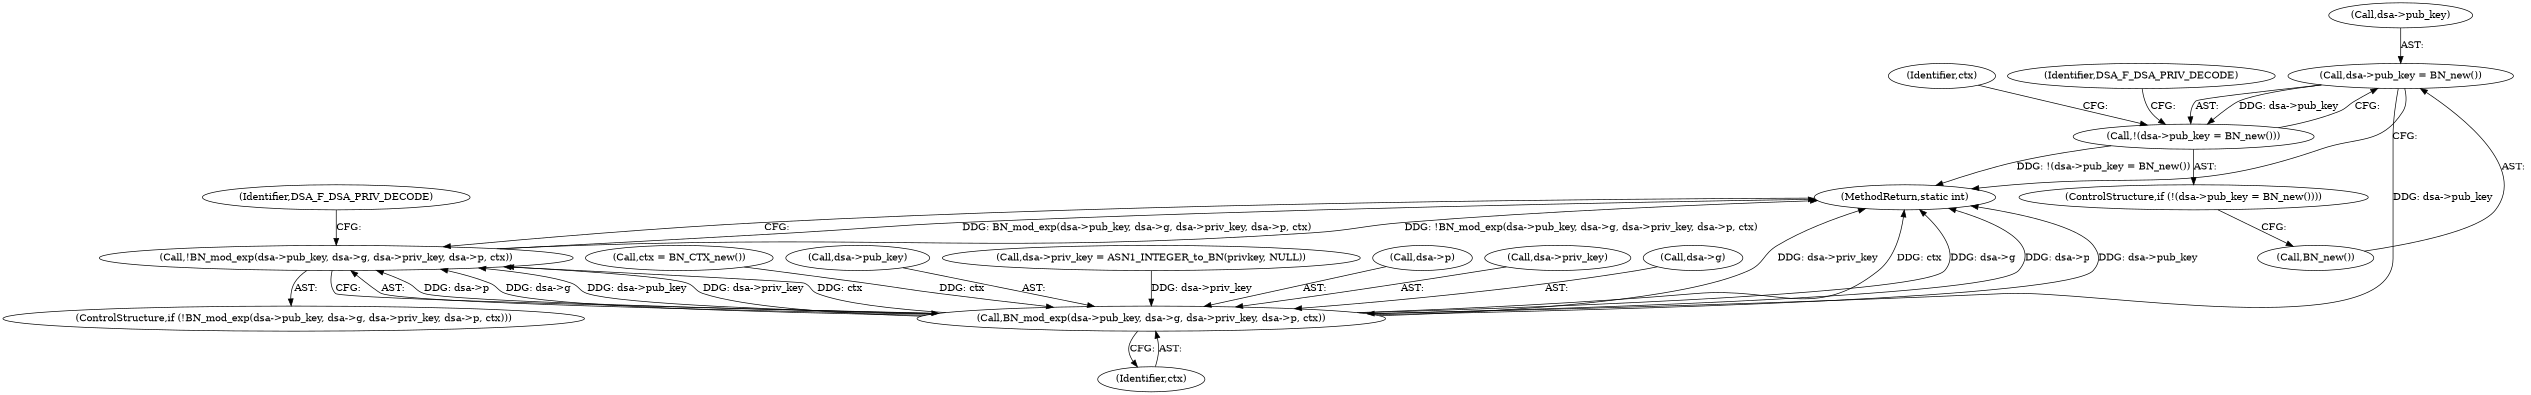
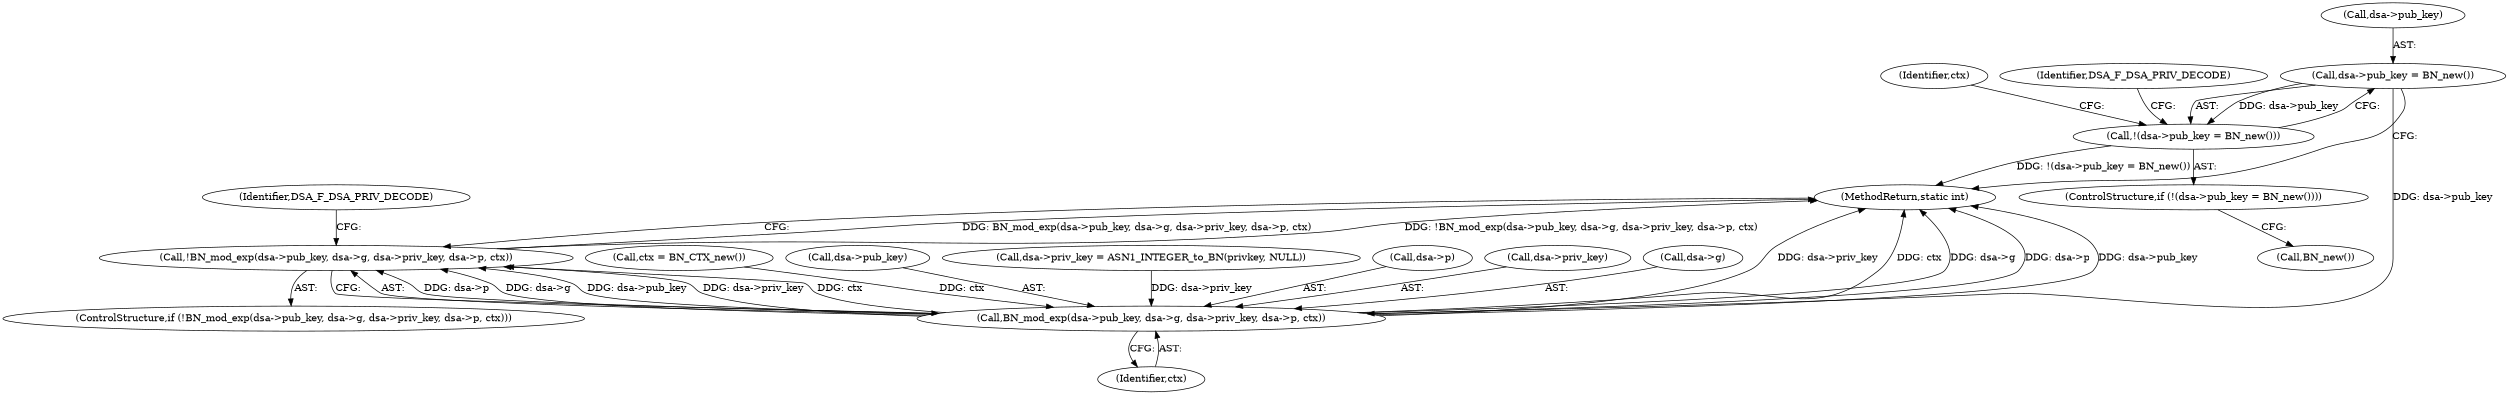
edge "(Call,BN_new())" -> "(Call,dsa->pub_key = BN_new())": removed, label "AST:"
